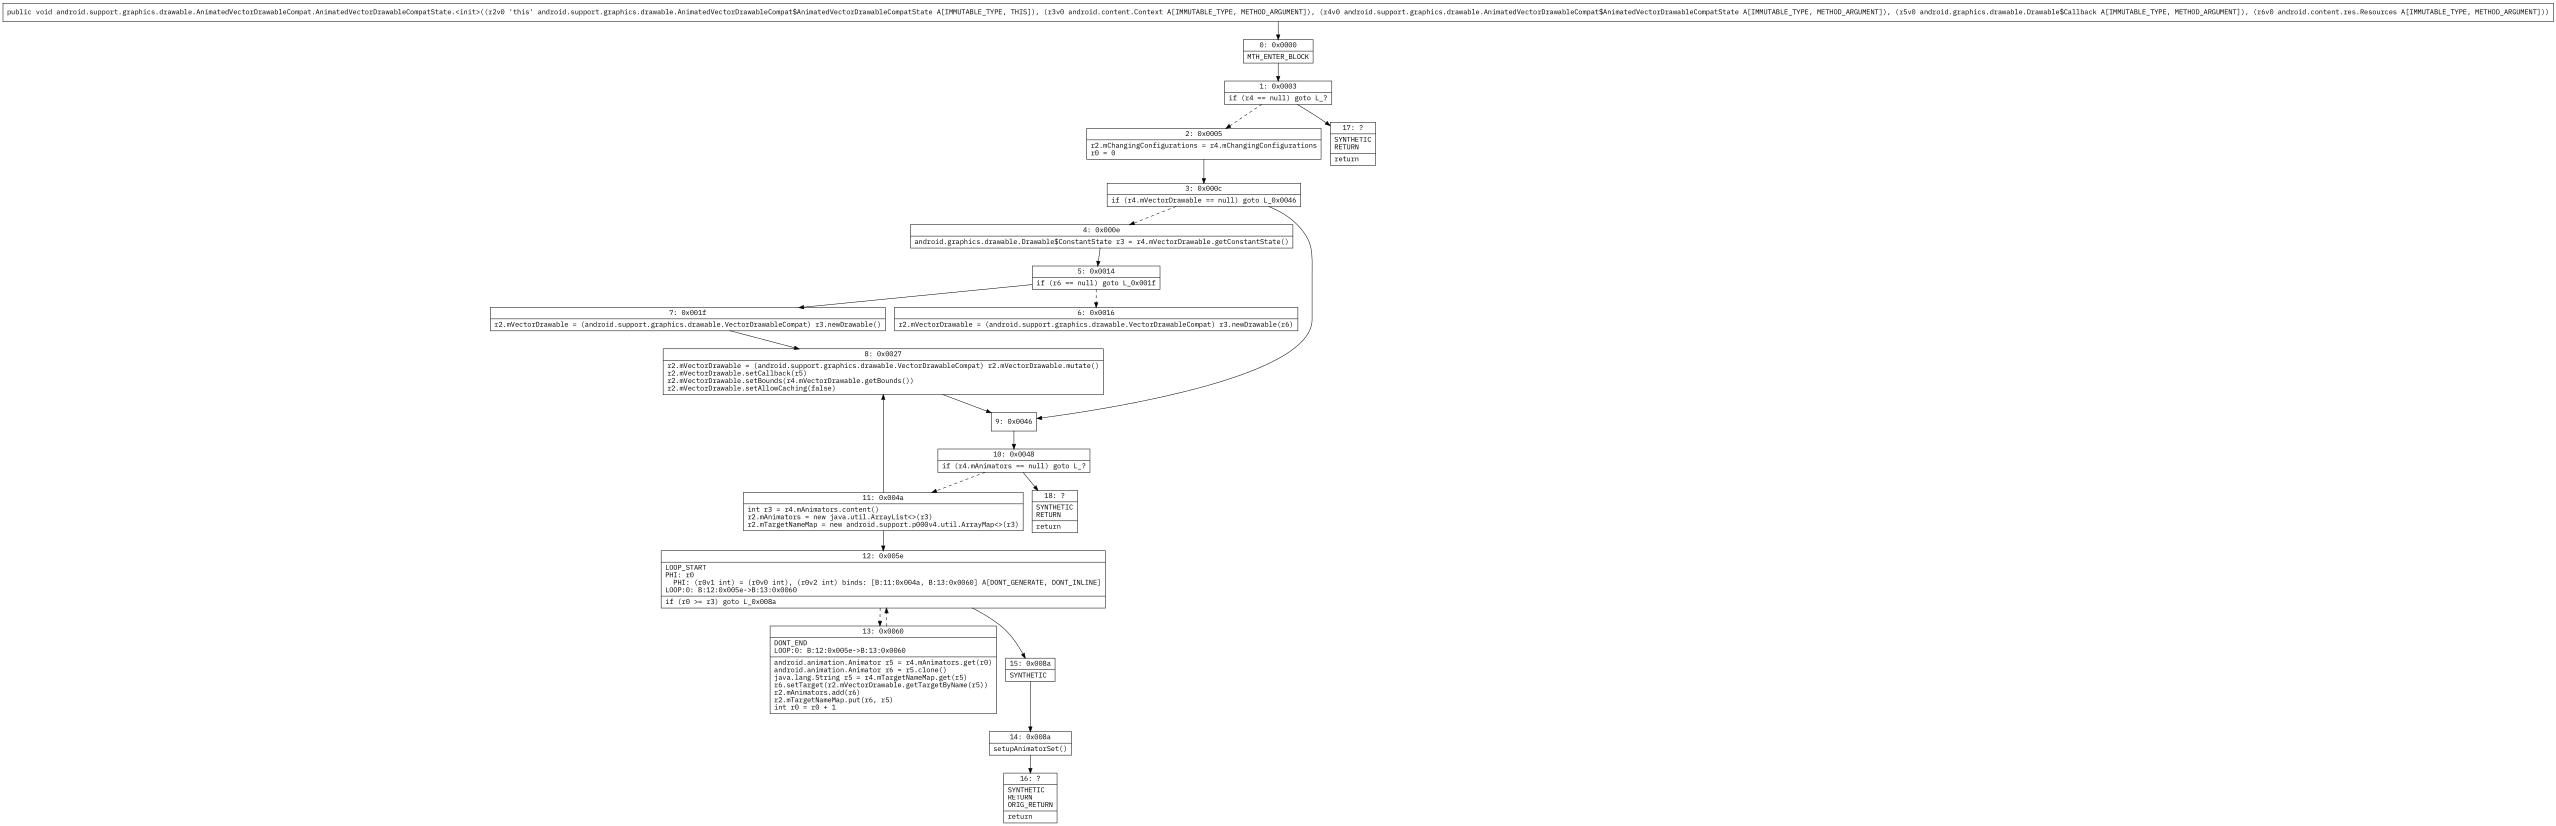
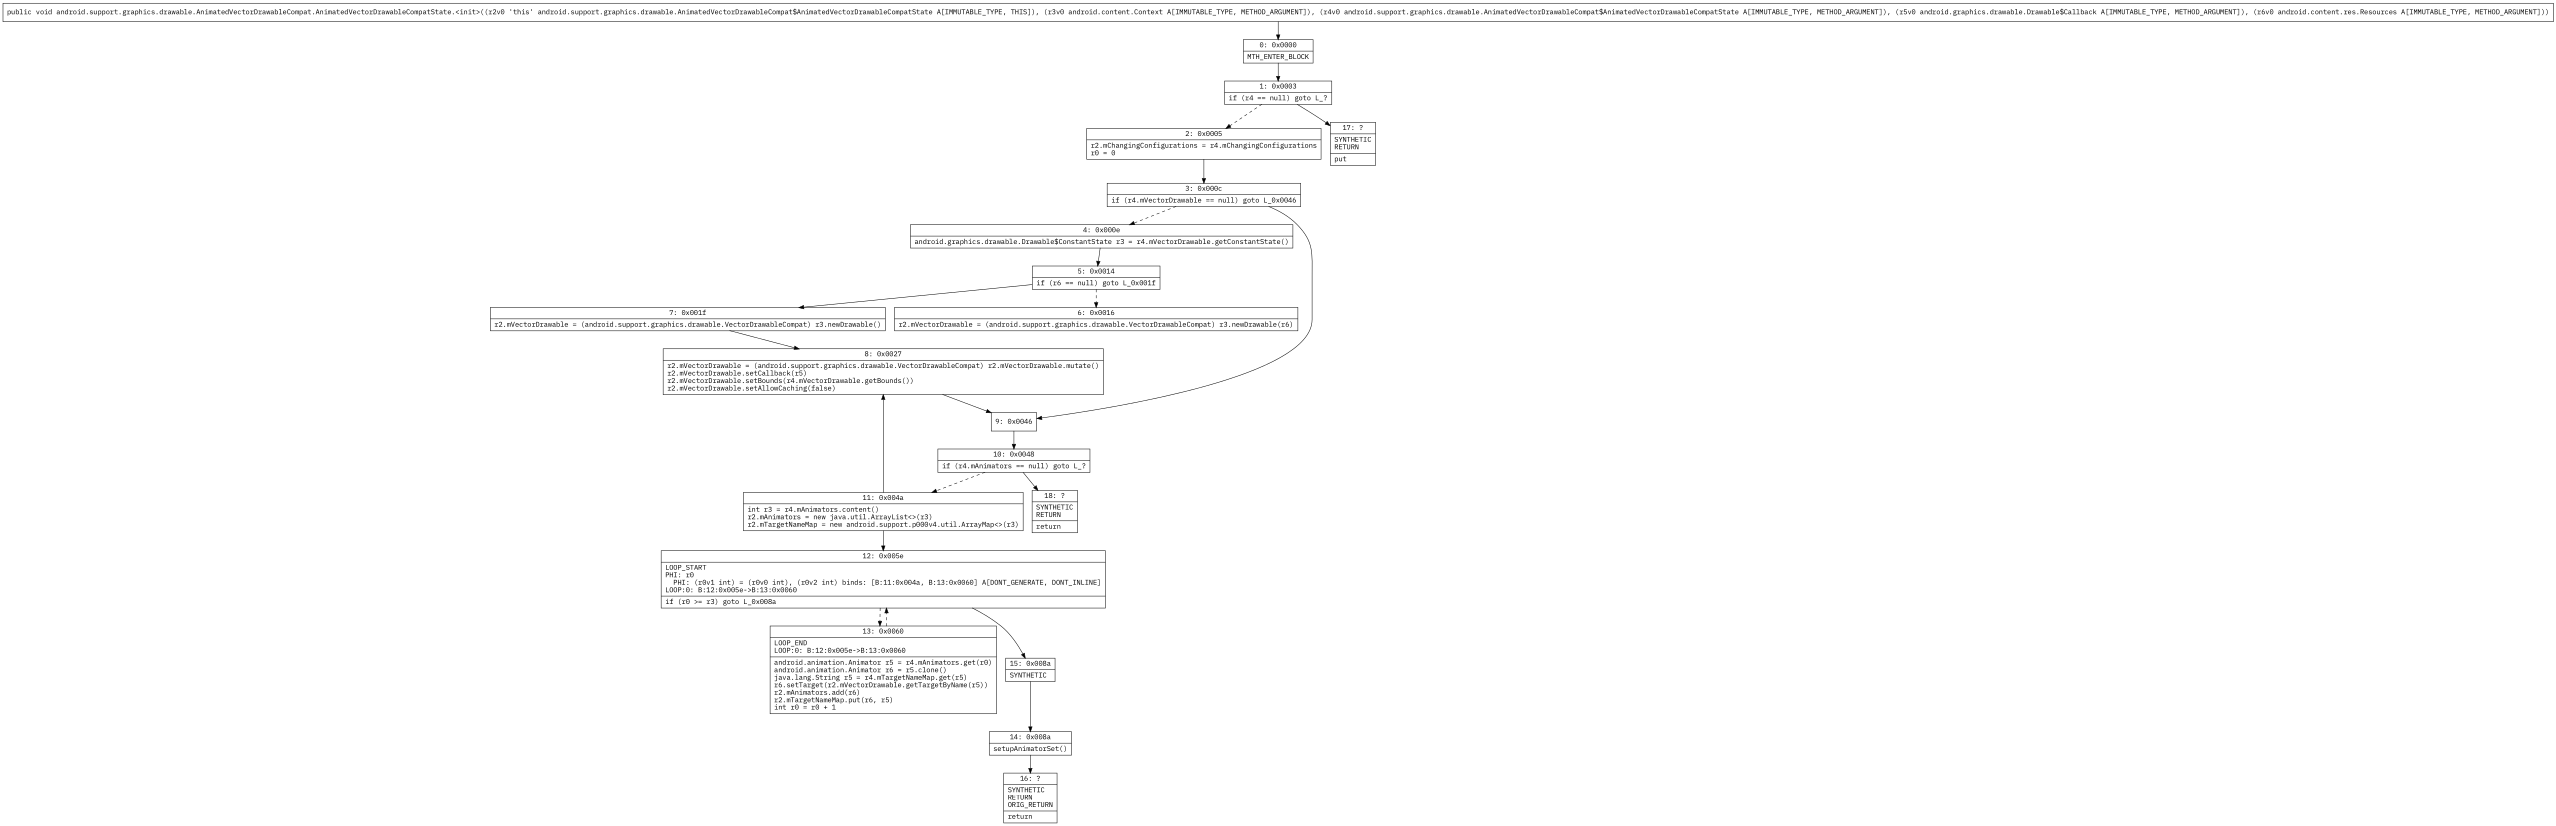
node "17: ?": text "return" -> "put"
node "13: 0x0060": text "DONT_END" -> "LOOP_END"
